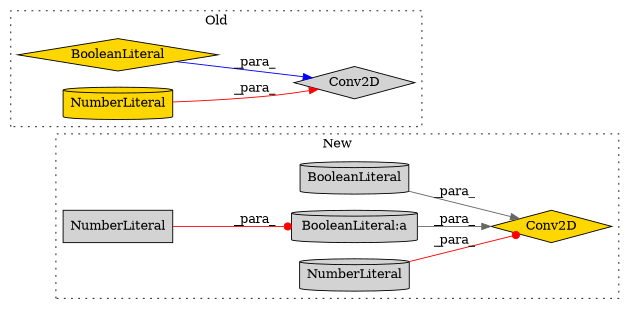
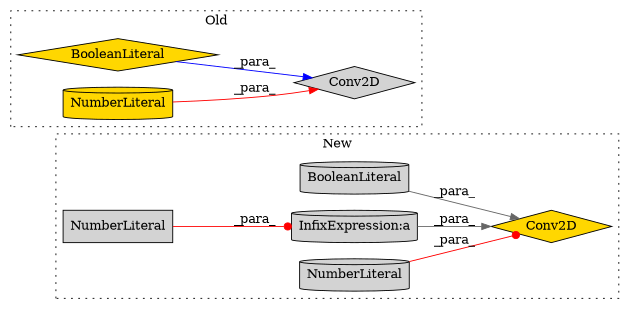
node "BooleanLiteral:a": label "BooleanLiteral:a" -> "InfixExpression:a"
